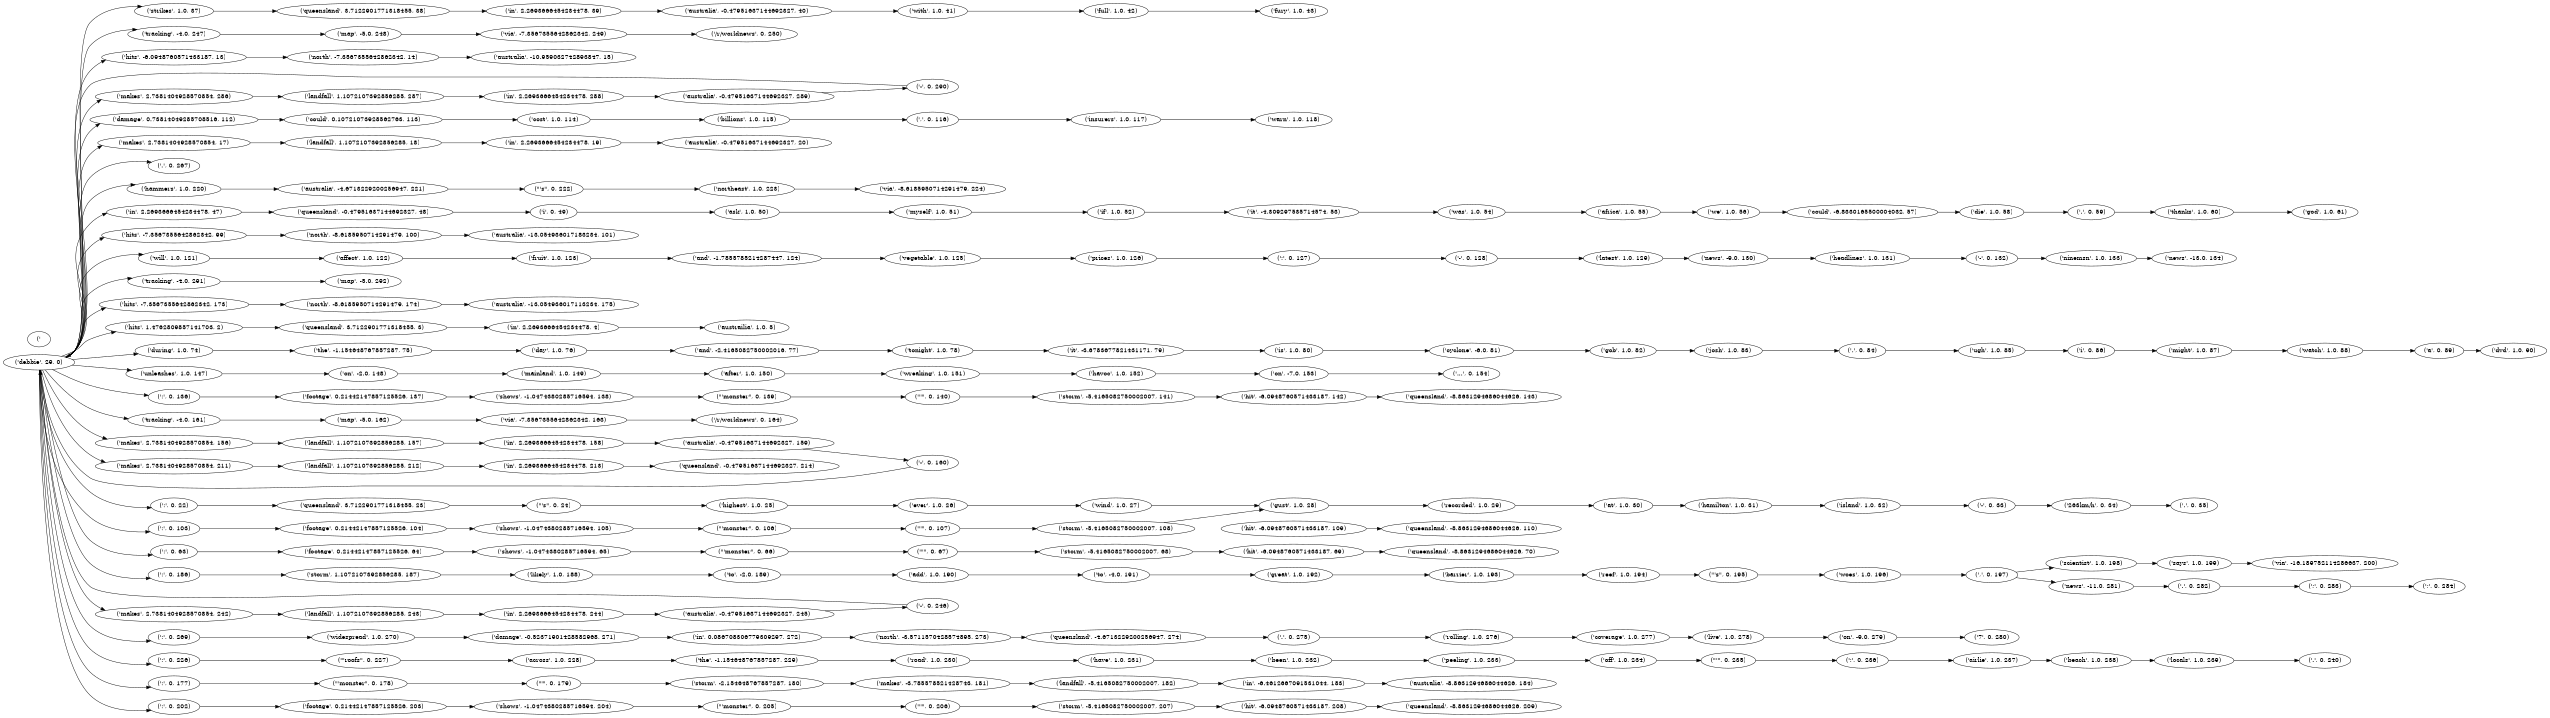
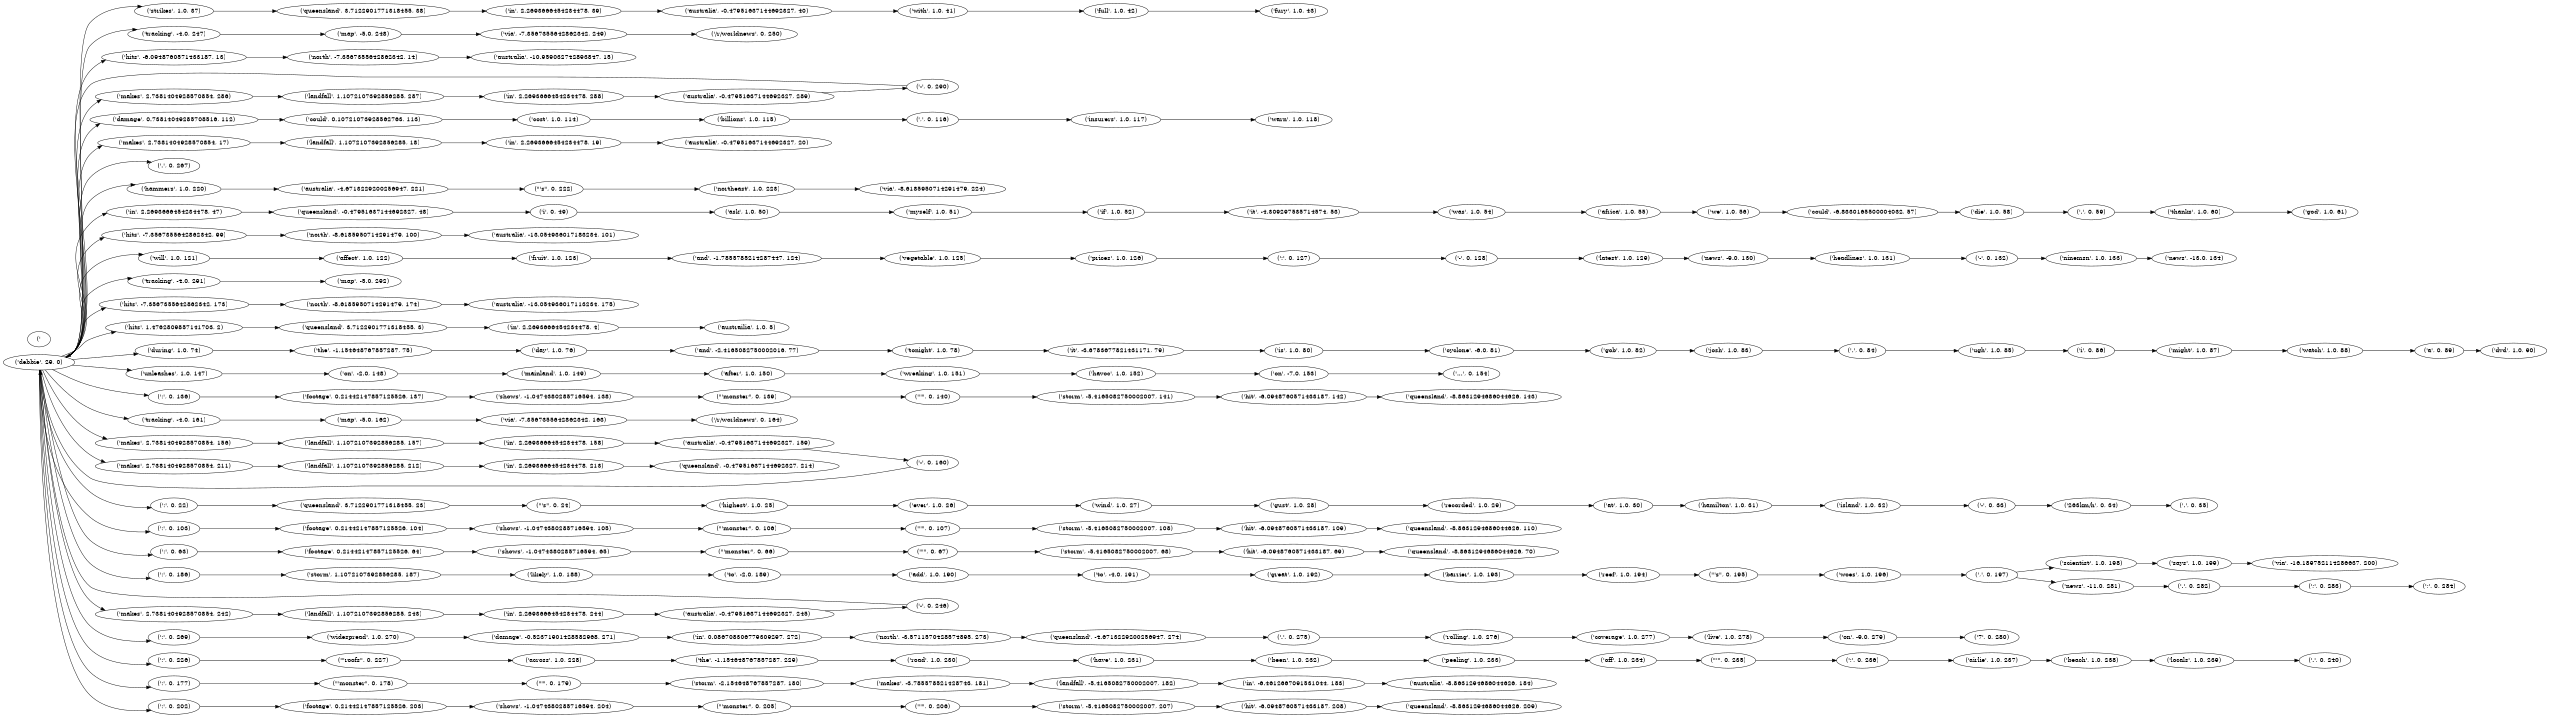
edge "('storm', -5.4165082750002007, 108)" -> "('gust', 1.0, 28)": now "('storm', -5.4165082750002007, 108)" -> "('hit', -6.0948760571433187, 109)"
